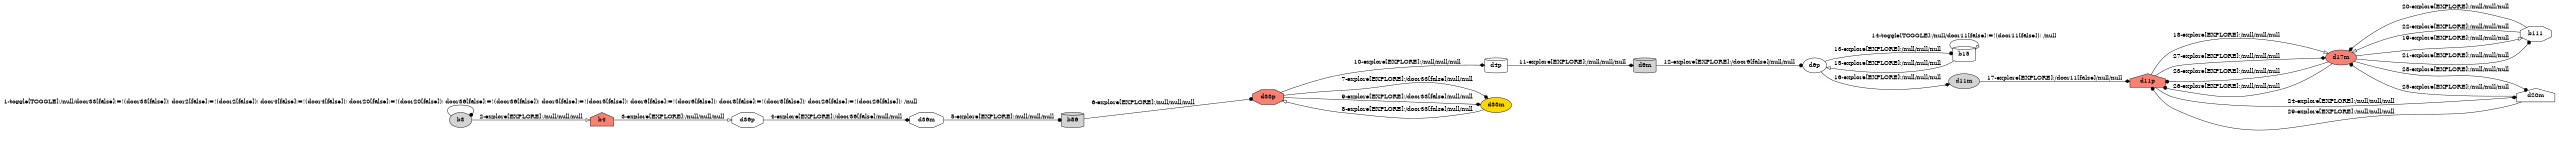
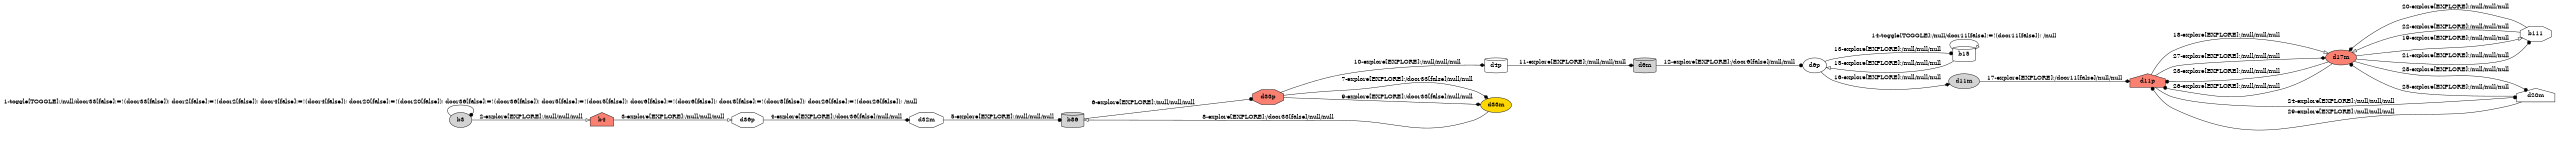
edge "d11p" -> "d20m": arrowhead diamond -> dot
edge "d33m" -> "d33p": now "d33m" -> "b86"
node "d36m": label "d36m" -> "d32m"
